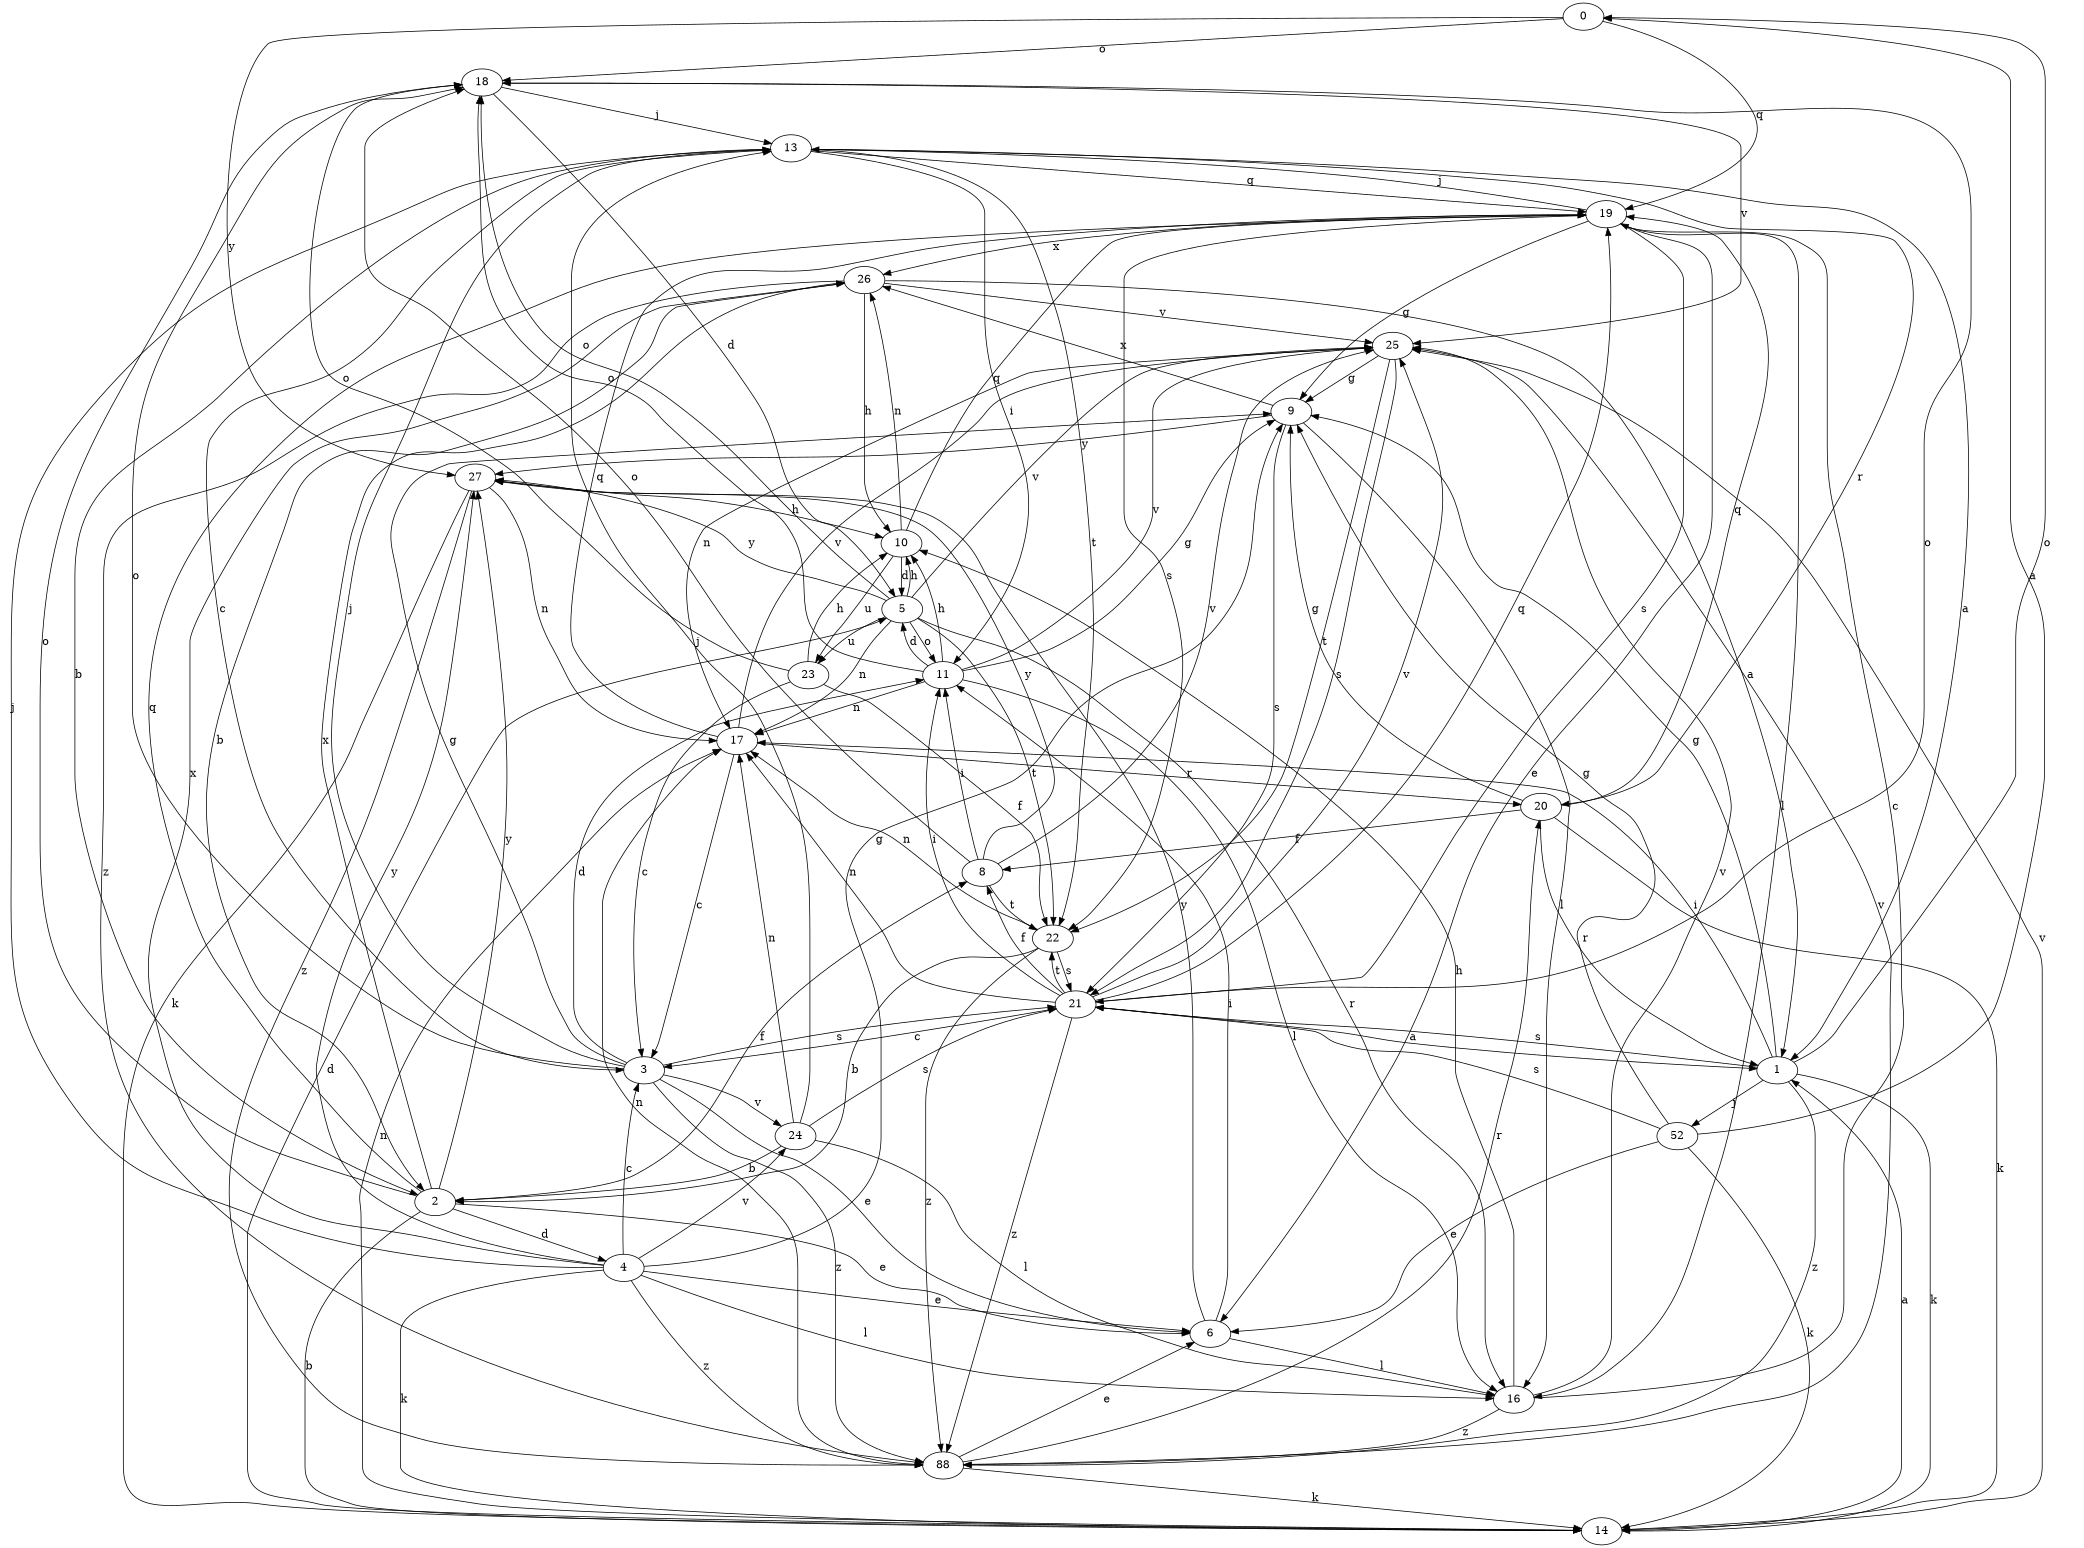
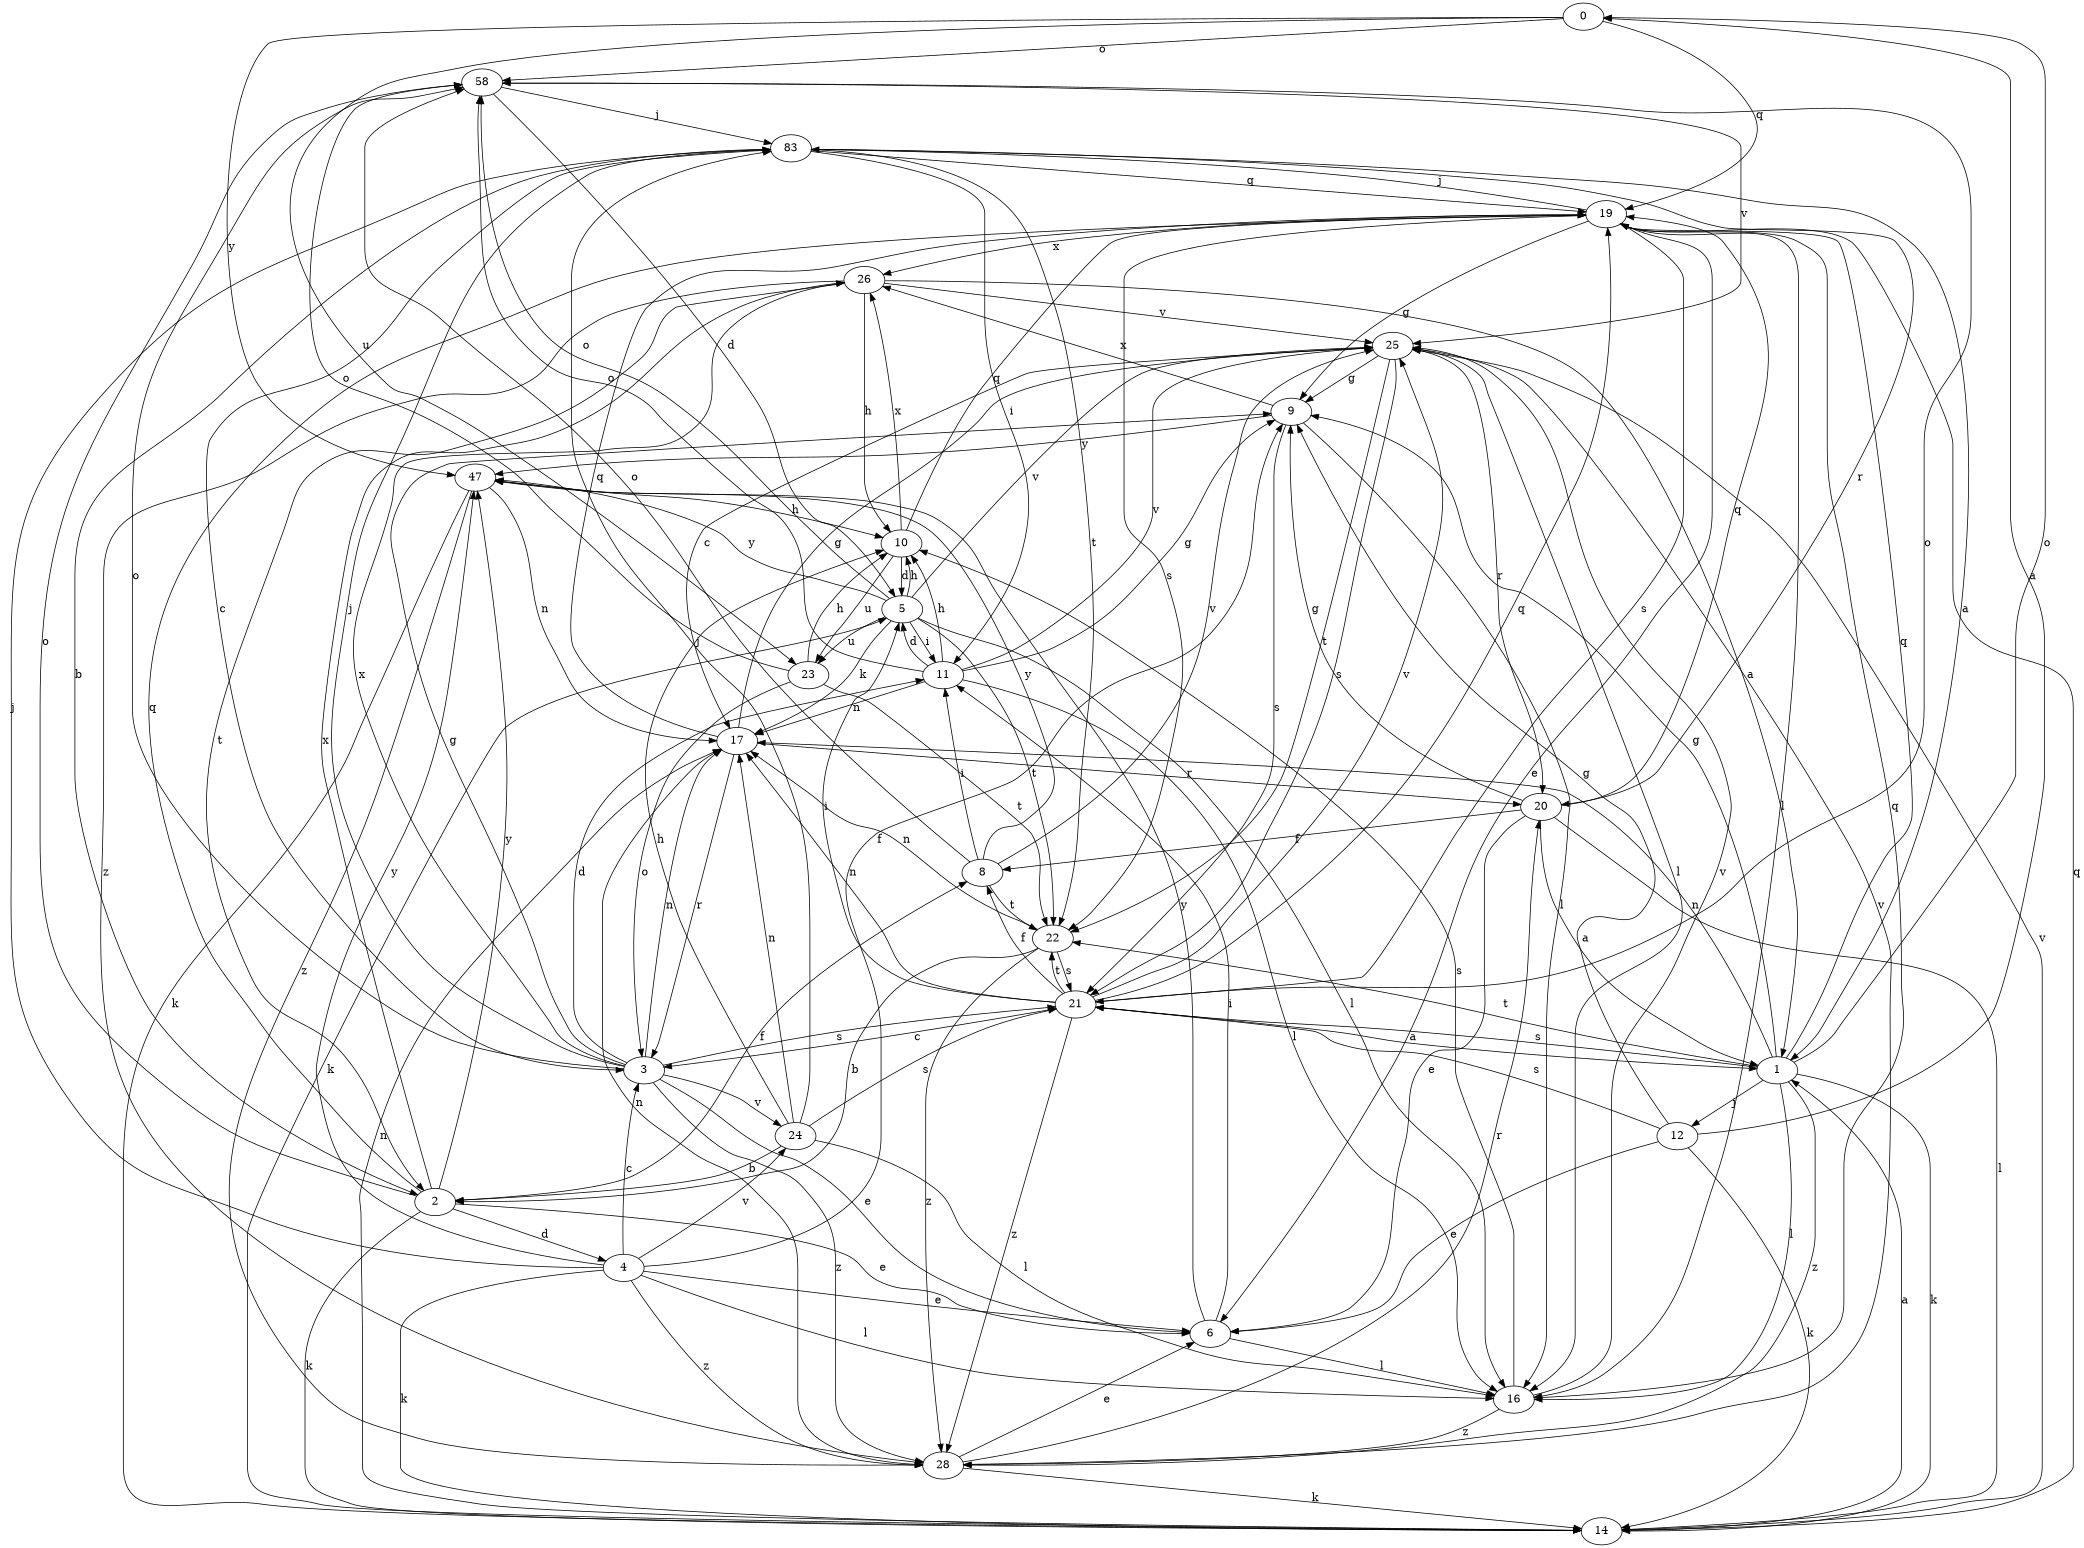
edge "0" -> "23": added, label "u"
node "18": label "18" -> "58"
node "13": label "13" -> "83"
edge "10" -> "26": label "n" -> "x"
node "27": label "27" -> "47"
edge "25" -> "17": label "n" -> "c"
edge "17" -> "25": label "v" -> "g"
edge "25" -> "20": added, label "r"
edge "1" -> "19": added, label "q"
edge "5" -> "11": label "o" -> "i"
edge "5" -> "17": label "n" -> "k"
edge "4" -> "26": now "3" -> "26"
edge "26" -> "2": label "b" -> "t"
edge "23" -> "22": label "f" -> "t"
edge "16" -> "19": label "c" -> "q"
edge "24" -> "10": added, label "h"
edge "4" -> "9": label "g" -> "f"
edge "25" -> "16": added, label "l"
edge "21" -> "11": now "21" -> "5"
edge "23" -> "3": label "c" -> "o"
edge "3" -> "17": added, label "n"
edge "17" -> "3": label "c" -> "r"
edge "1" -> "17": label "i" -> "n"
edge "14" -> "19": added, label "q"
edge "20" -> "1": label "r" -> "a"
edge "16" -> "10": label "h" -> "s"
edge "1" -> "22": added, label "t"
edge "5" -> "16": label "r" -> "l"
edge "14" -> "5": label "d" -> "k"
edge "20" -> "6": added, label "e"
node "52": label "52" -> "12"
edge "20" -> "14": label "k" -> "l"
edge "1" -> "16": added, label "l"
edge "2" -> "14": label "b" -> "k"
node "88": label "88" -> "28"
